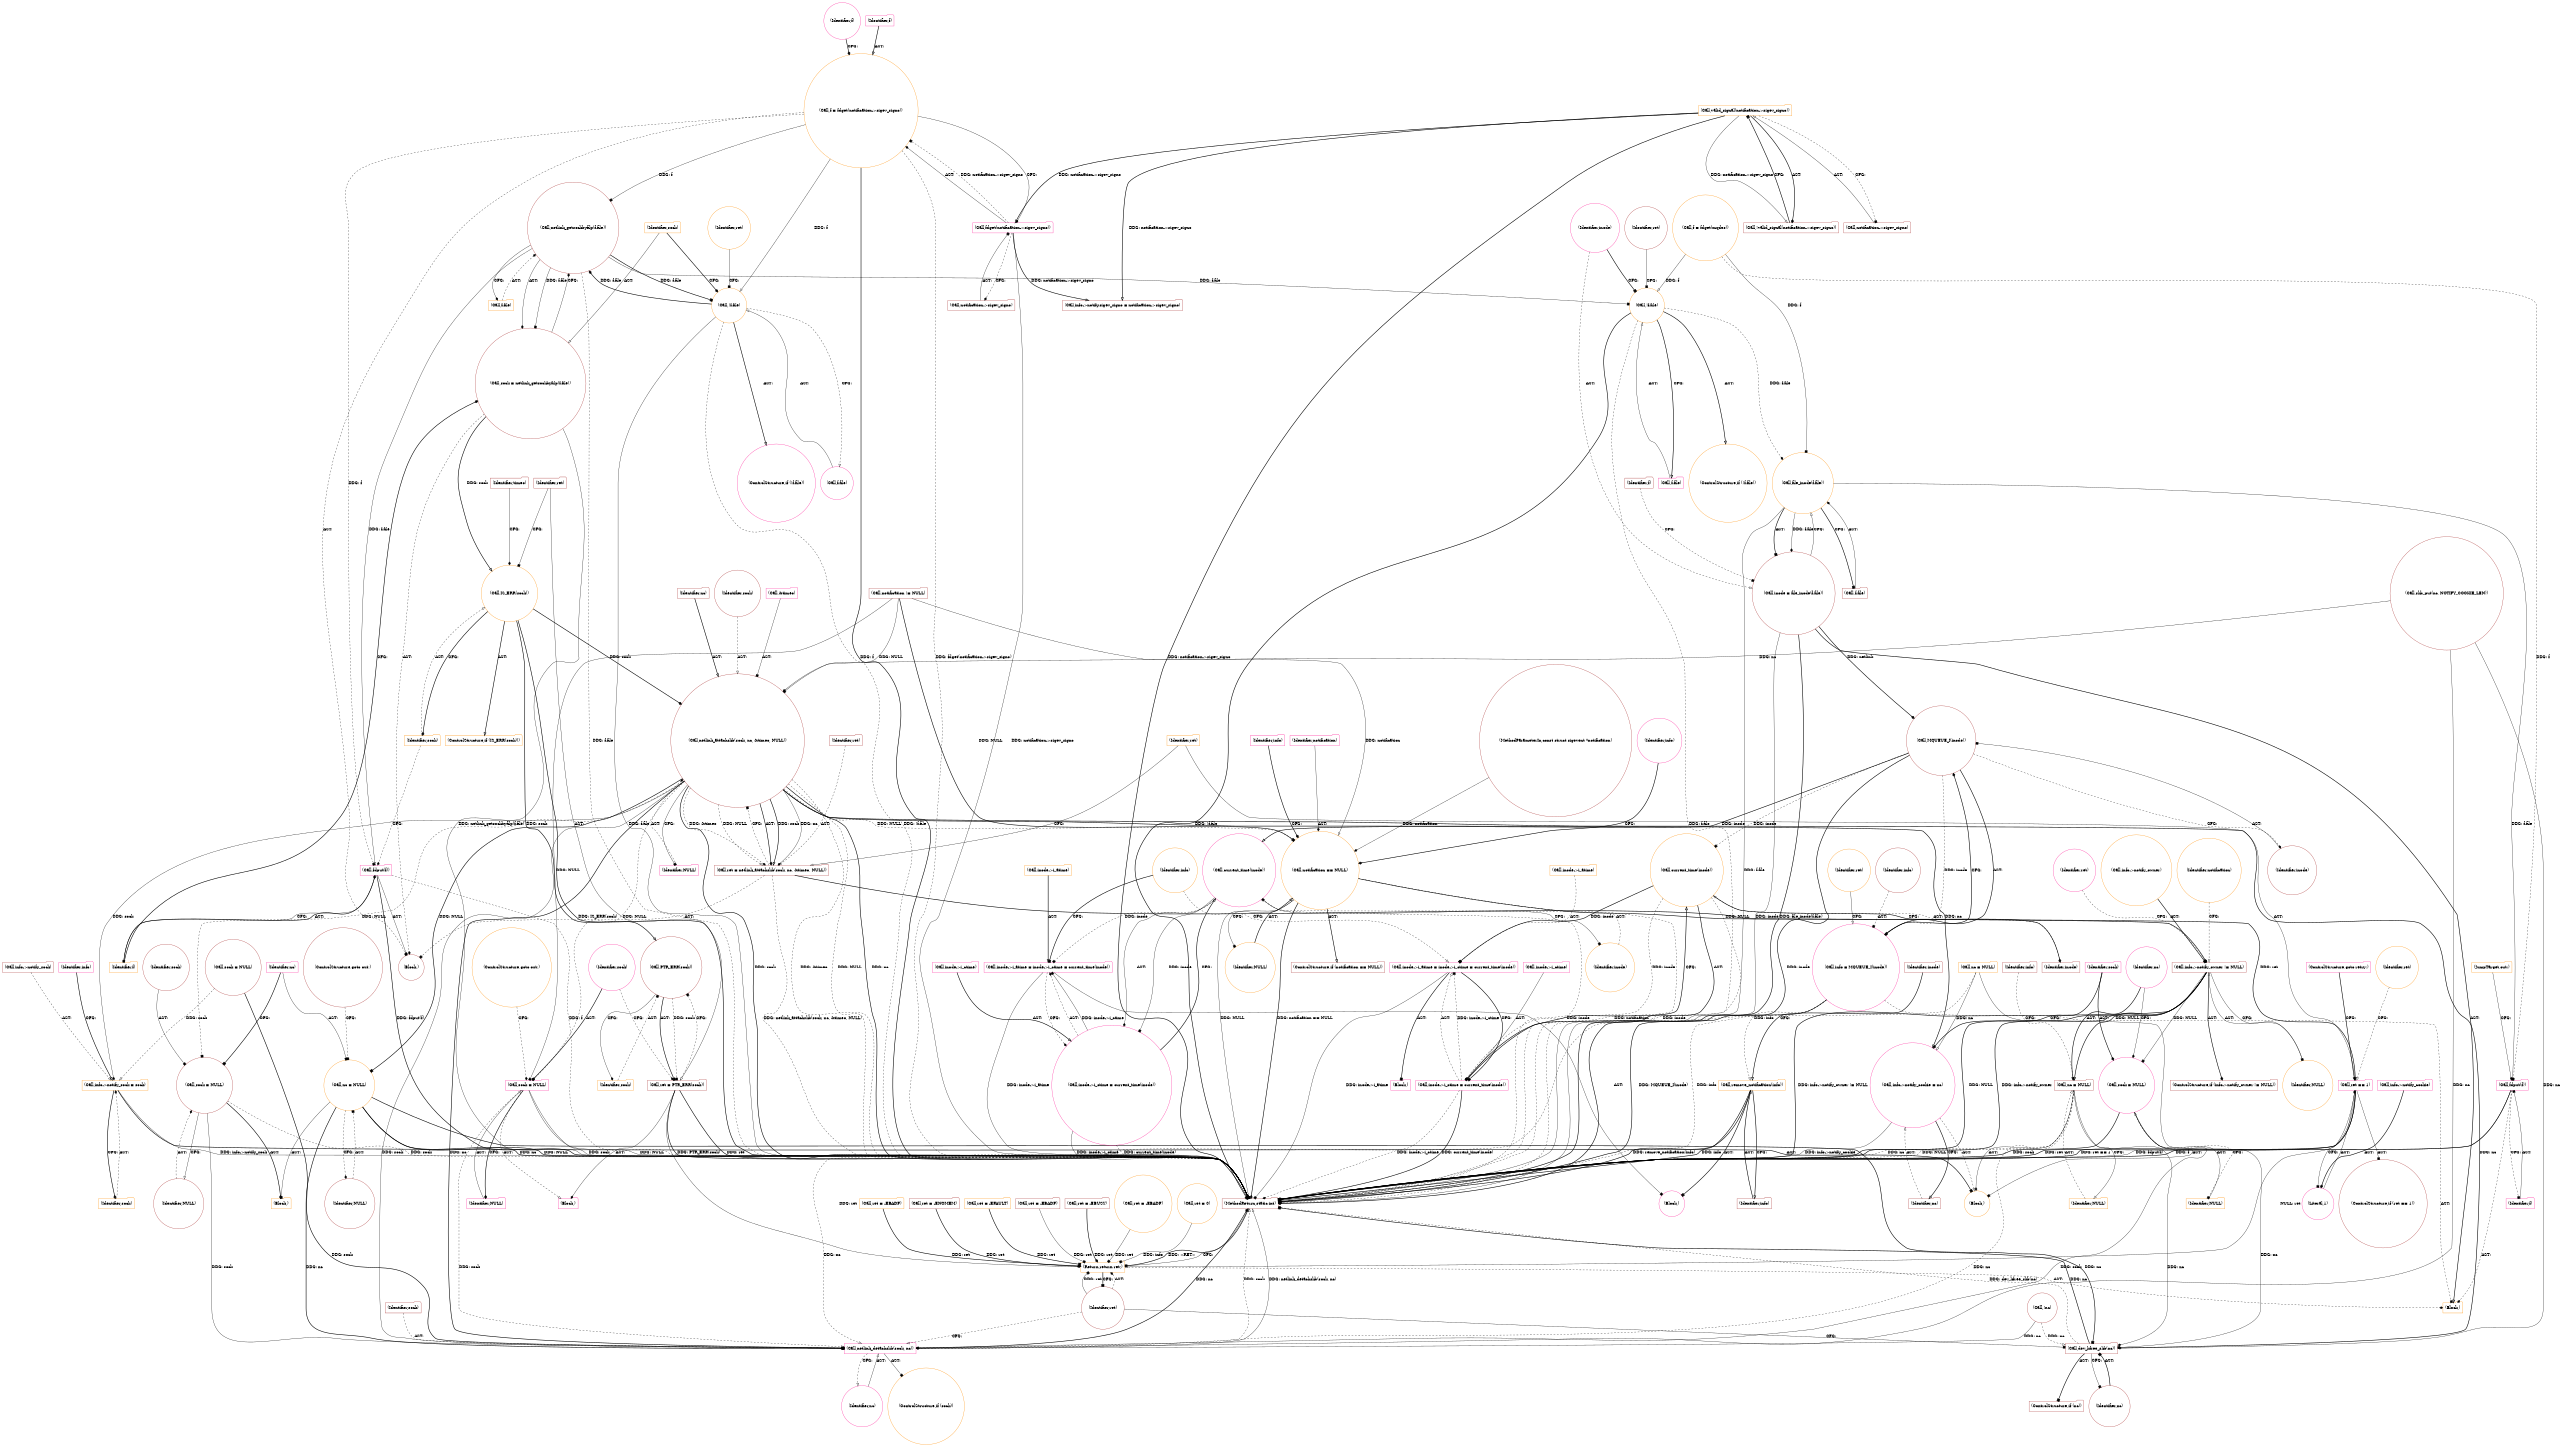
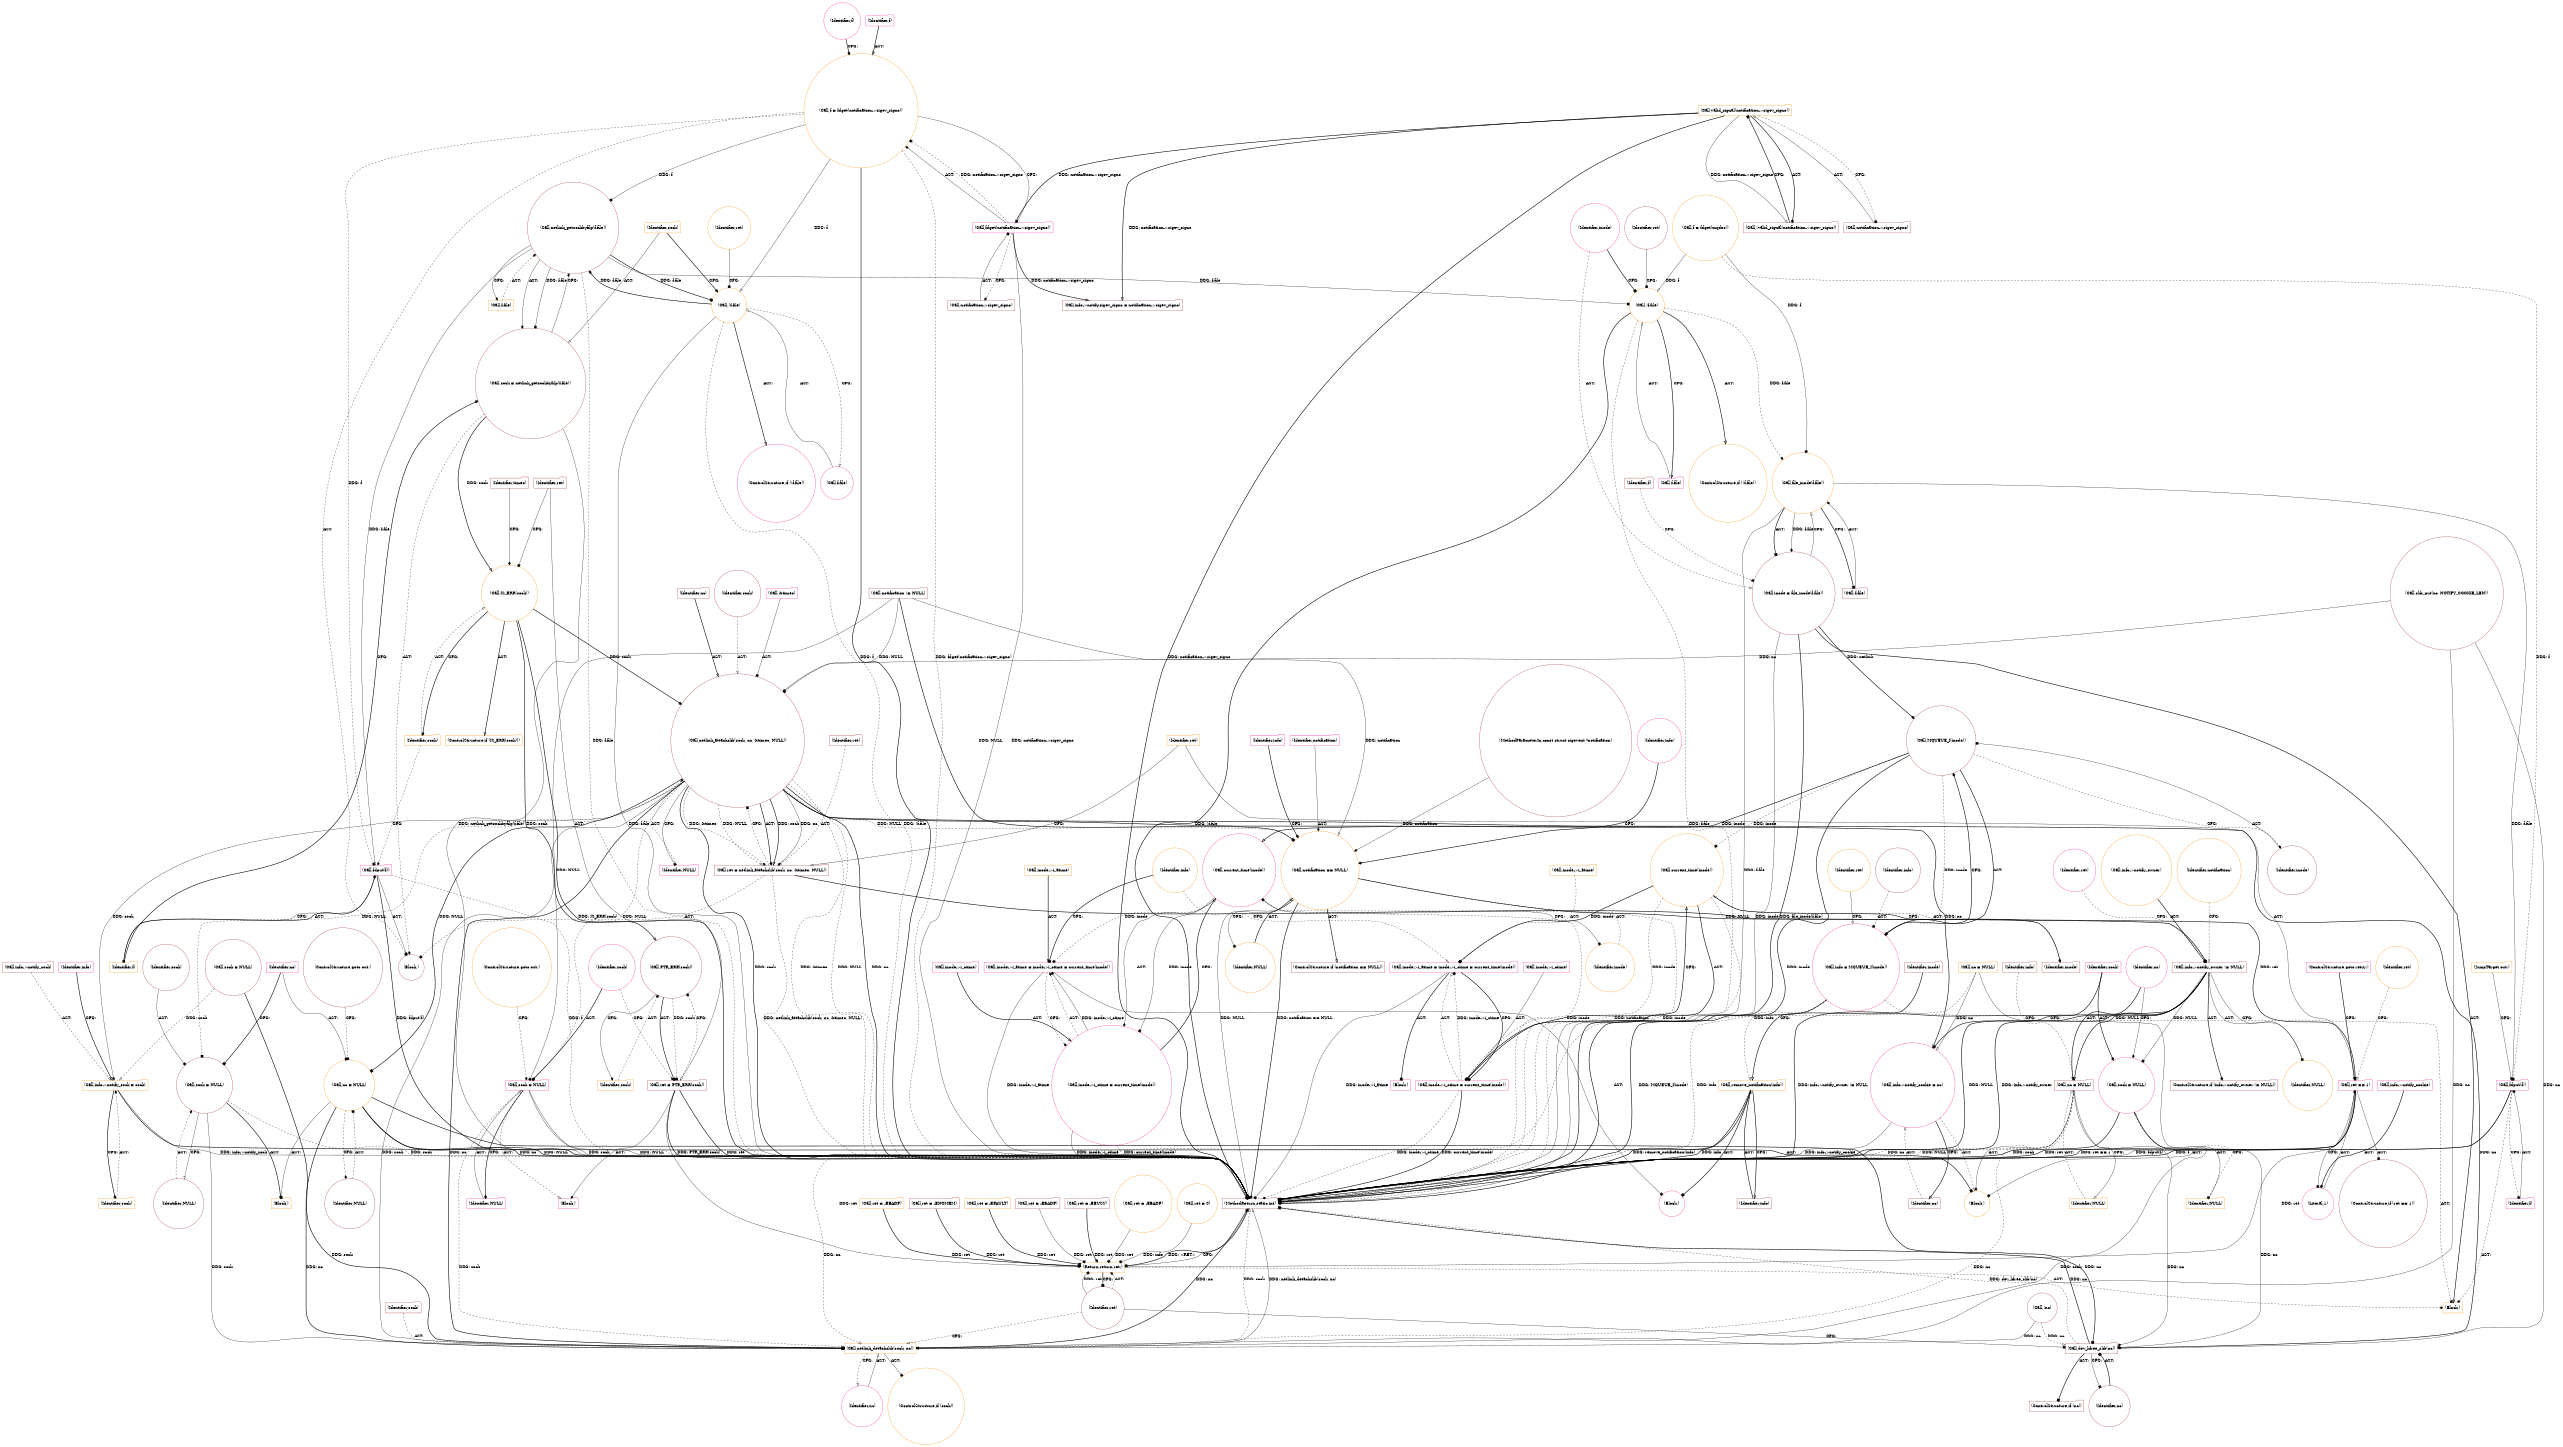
edge "(Call,ret == 1)" -> "(Return,return ret;)": label "NULL: ret" -> "DDG: ret"
node "(Call,netlink_detachskb(sock, nc))": color deeppink -> darkorange
